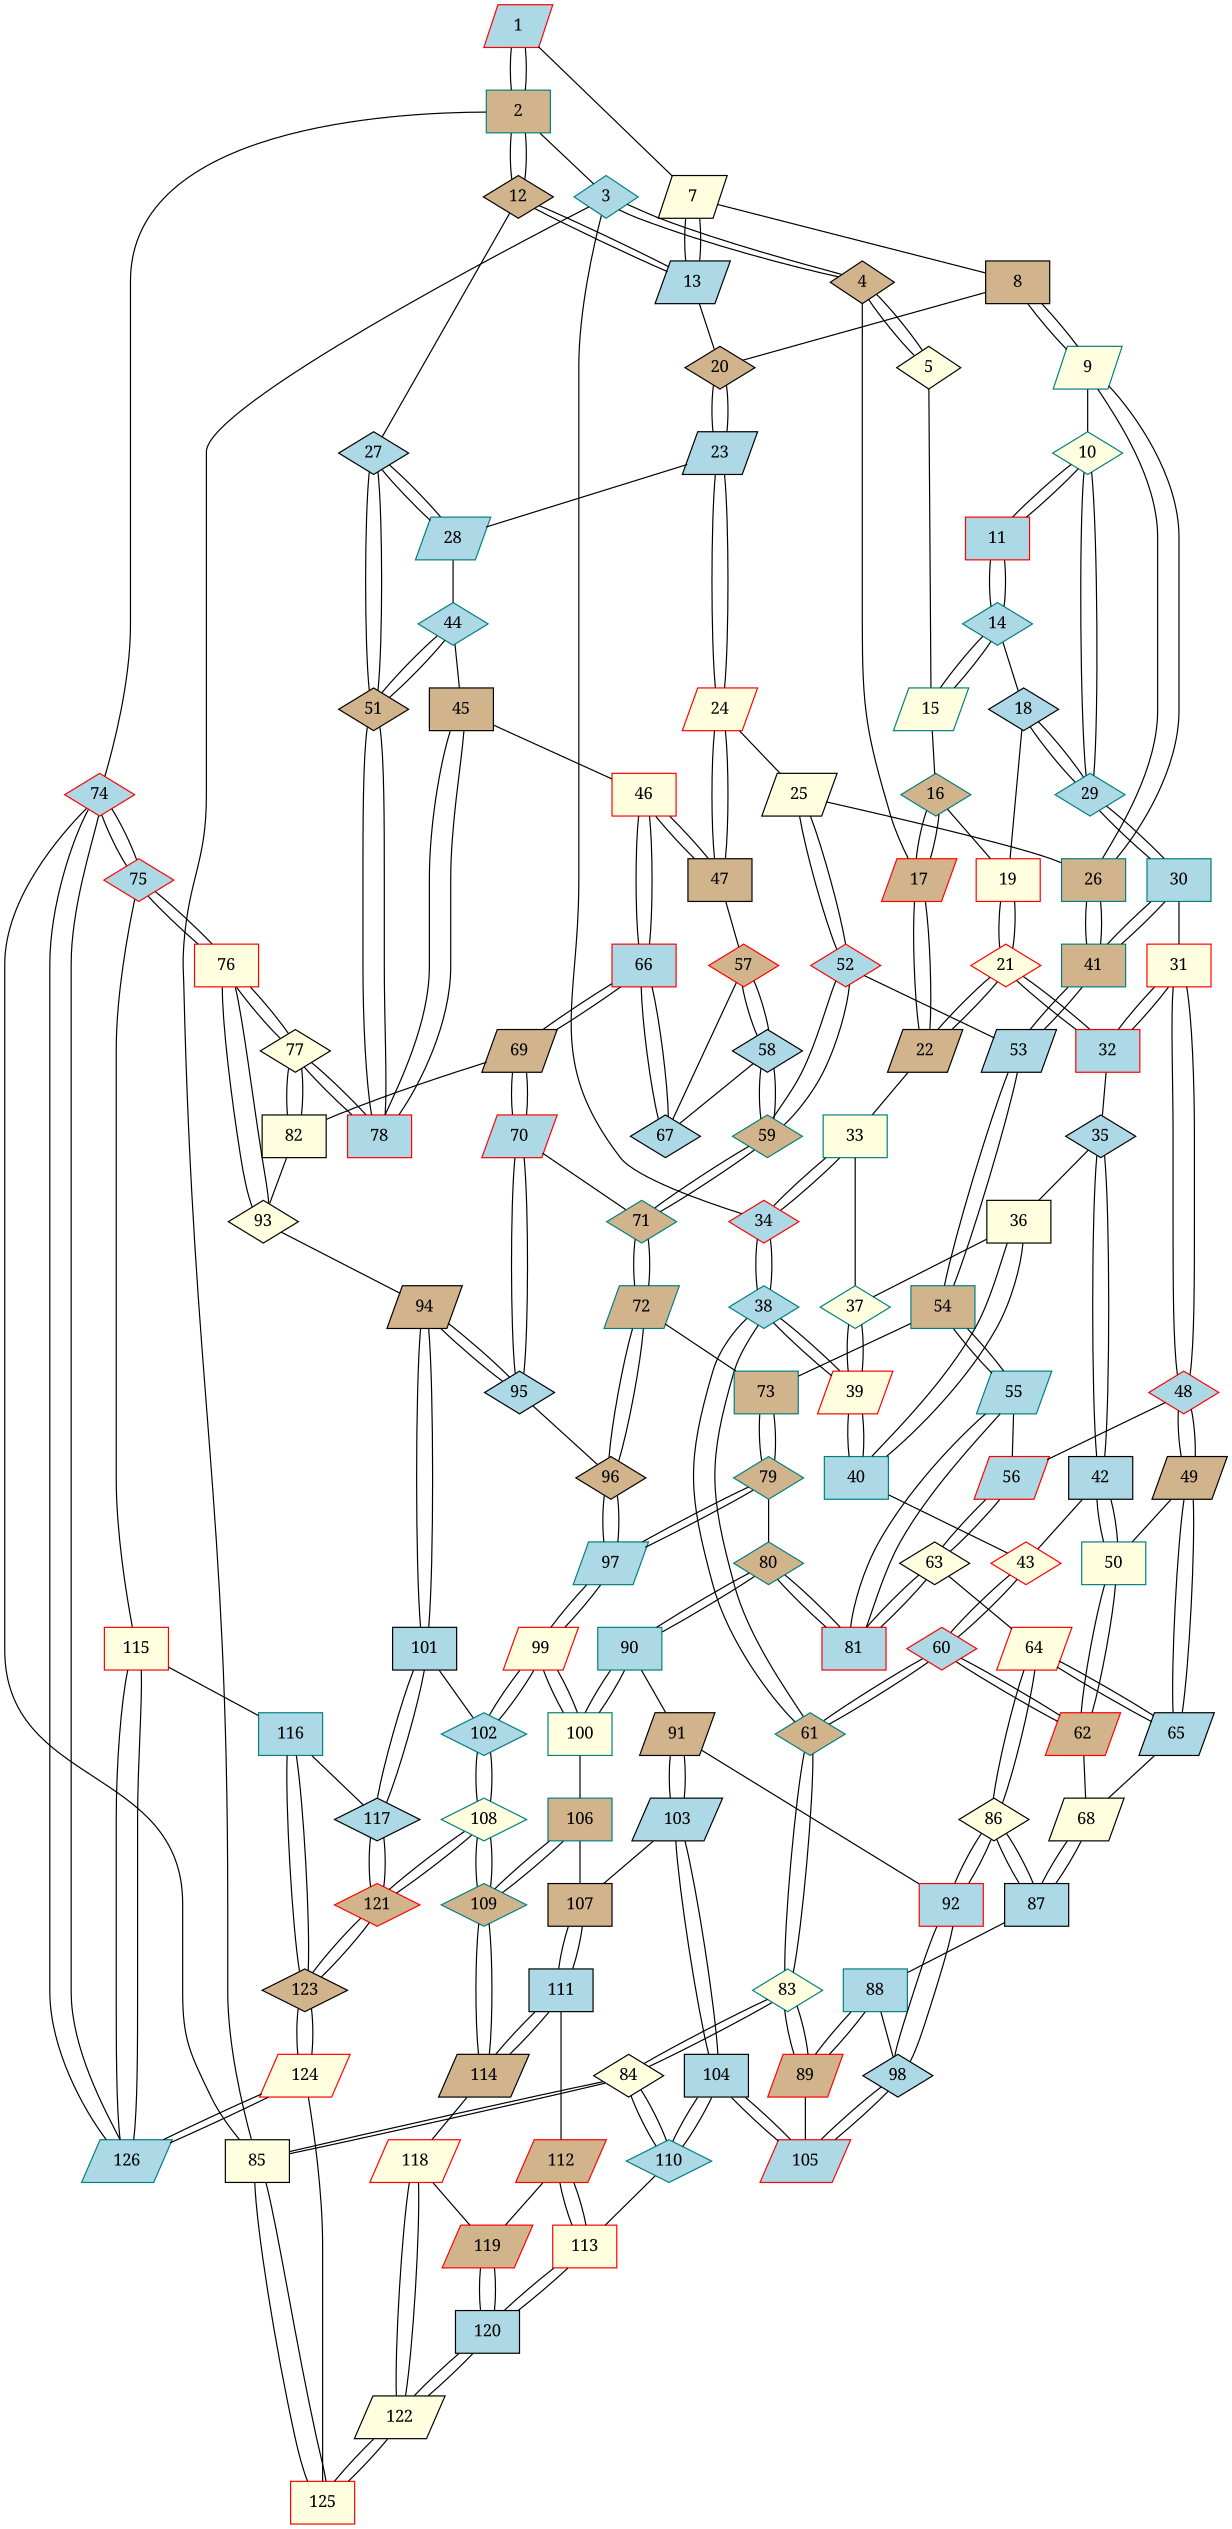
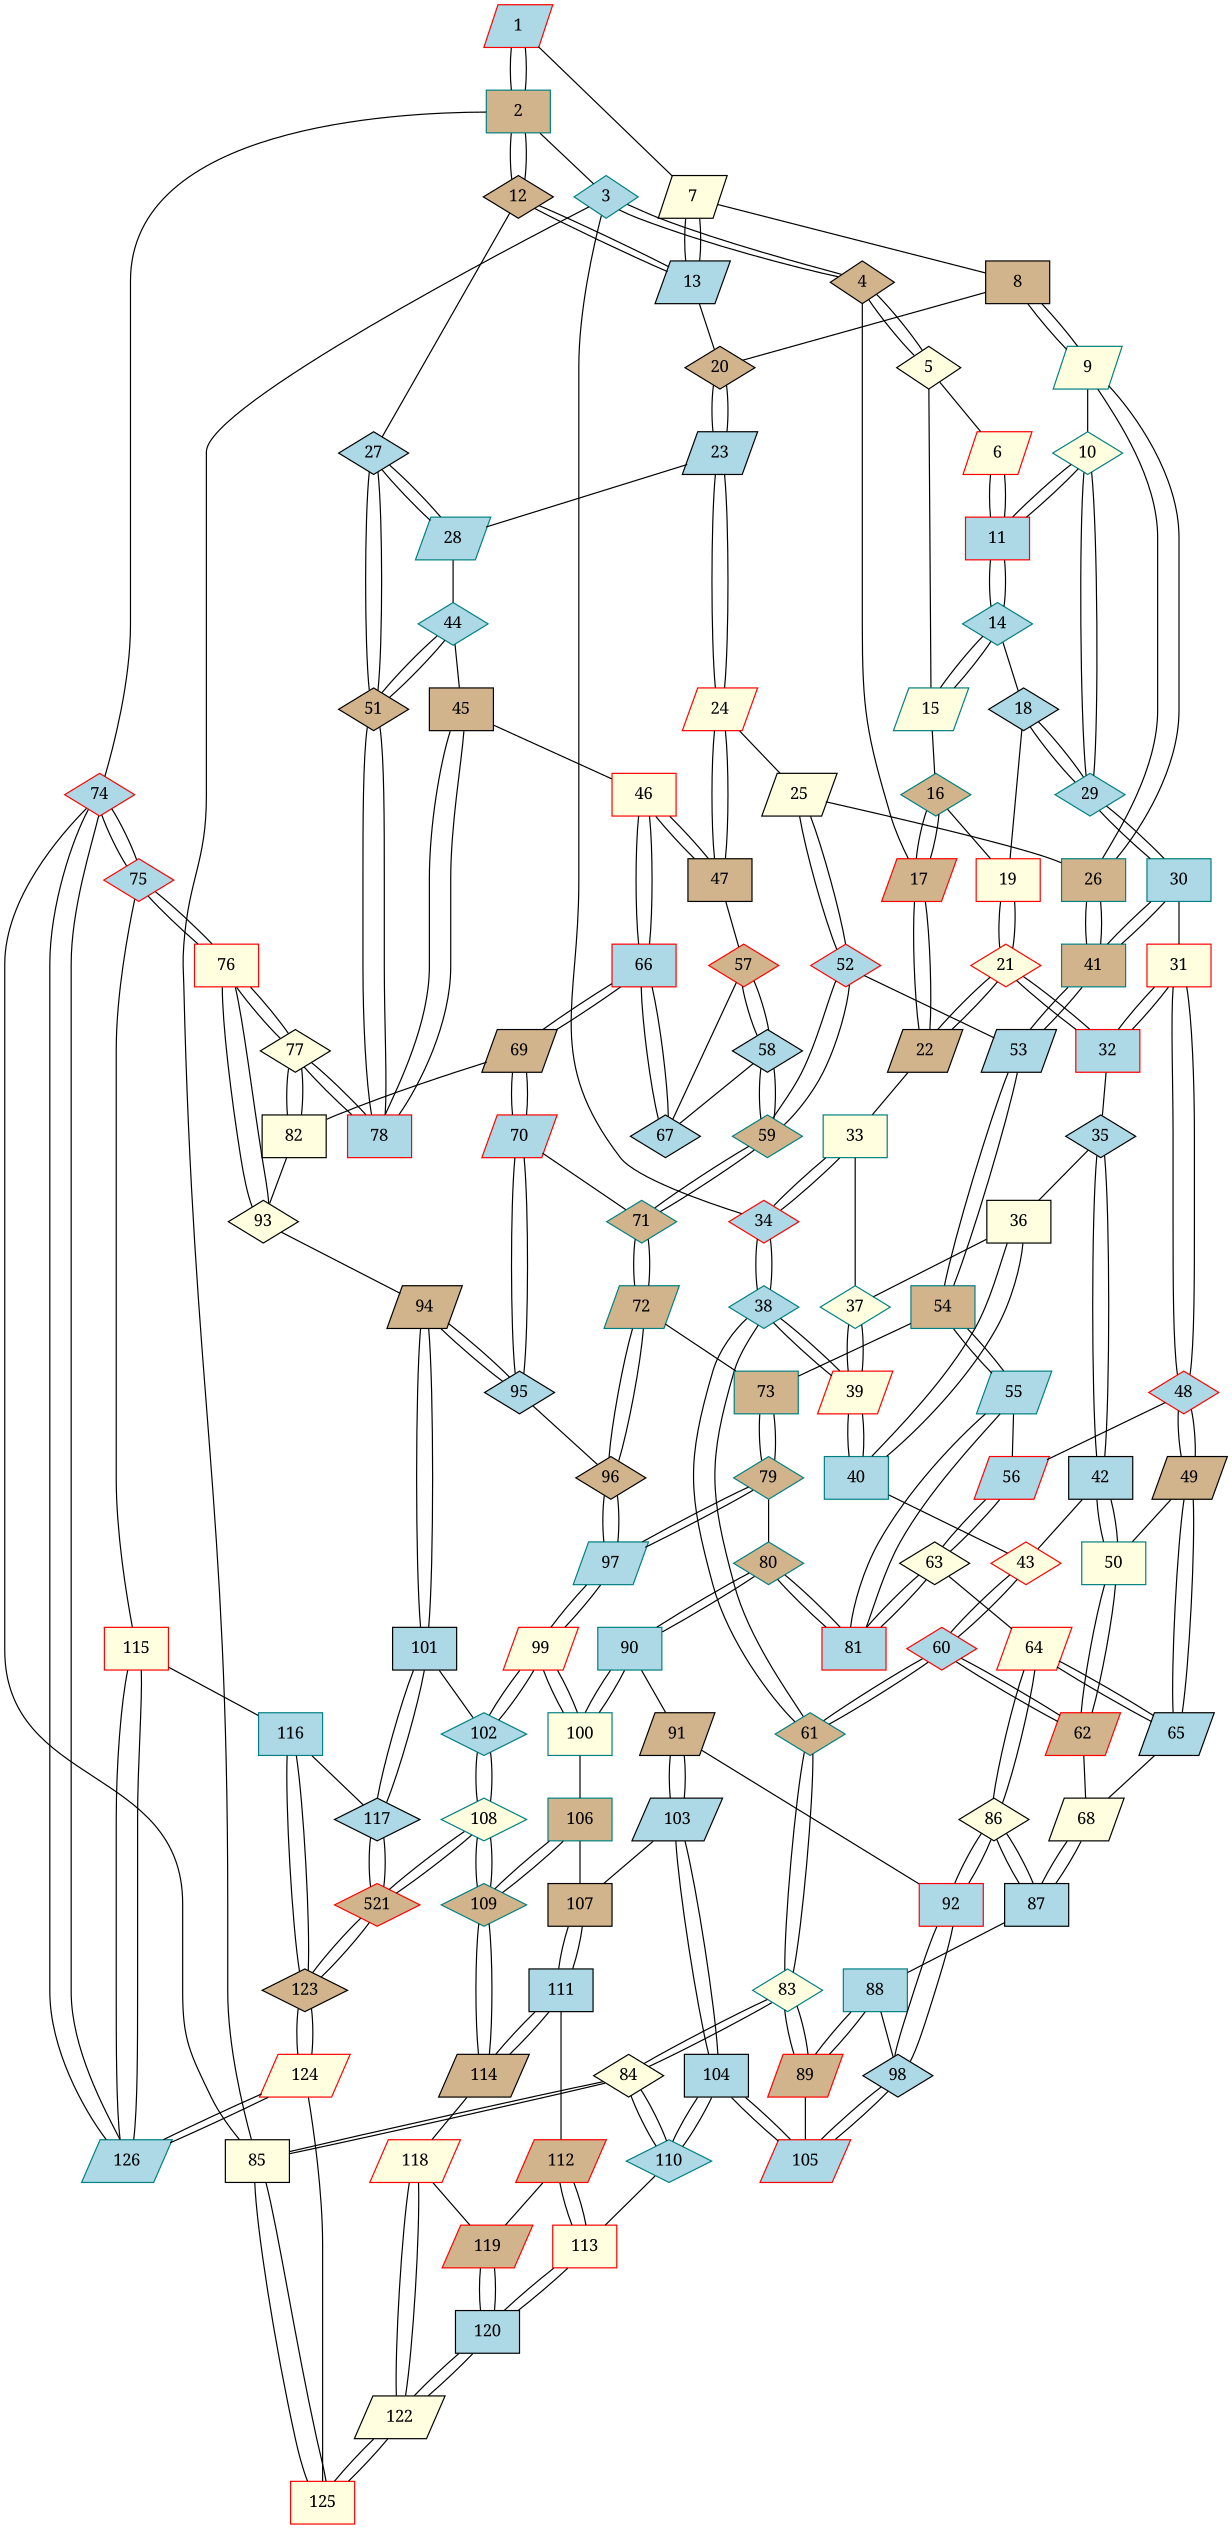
node "6": added
node "121": label "121" -> "521"
